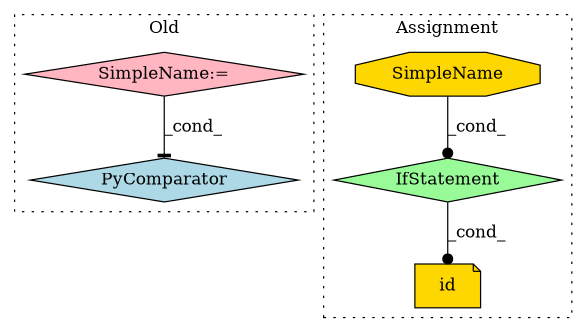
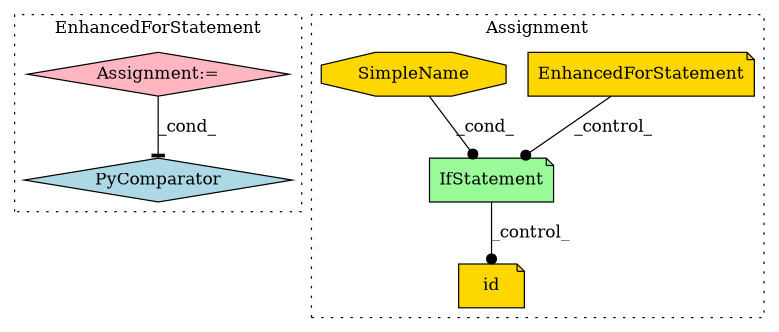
cluster "Old": label "Old" -> "EnhancedForStatement"
node "SimpleName:=": label "SimpleName:=" -> "Assignment:="
node "EnhancedForStatement": added
node "IfStatement": shape diamond -> note
edge "IfStatement" -> "id": label "_cond_" -> "_control_"
